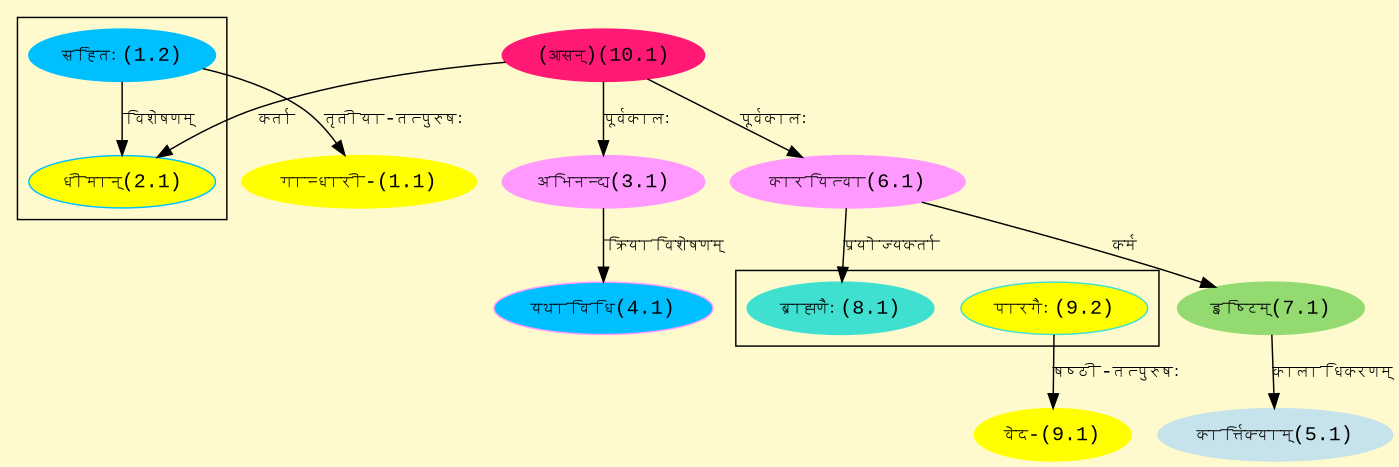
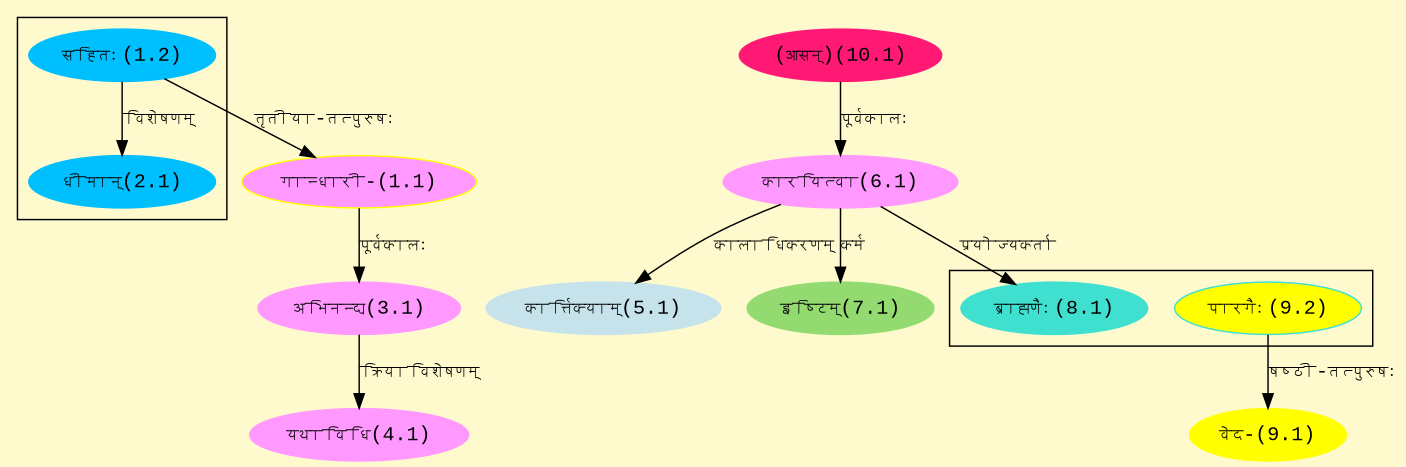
edge "(आसन्)(10.1)" -> "धीमान्(2.1)": removed, label "कर्ता"
edge "(आसन्)(10.1)" -> "अभिनन्द्य(3.1)": now "गान्धारी-(1.1)" -> "अभिनन्द्य(3.1)"
node "धीमान्(2.1)": fillcolor #ffff00 -> #00bfff
node "गान्धारी-(1.1)": fillcolor #ffff00 -> #ff99ff
node "यथाविधि(4.1)": fillcolor #00bfff -> #ff99ff
edge "इष्टिम्(7.1)" -> "कार्त्तिक्याम्(5.1)": now "कारयित्वा(6.1)" -> "कार्त्तिक्याम्(5.1)"
